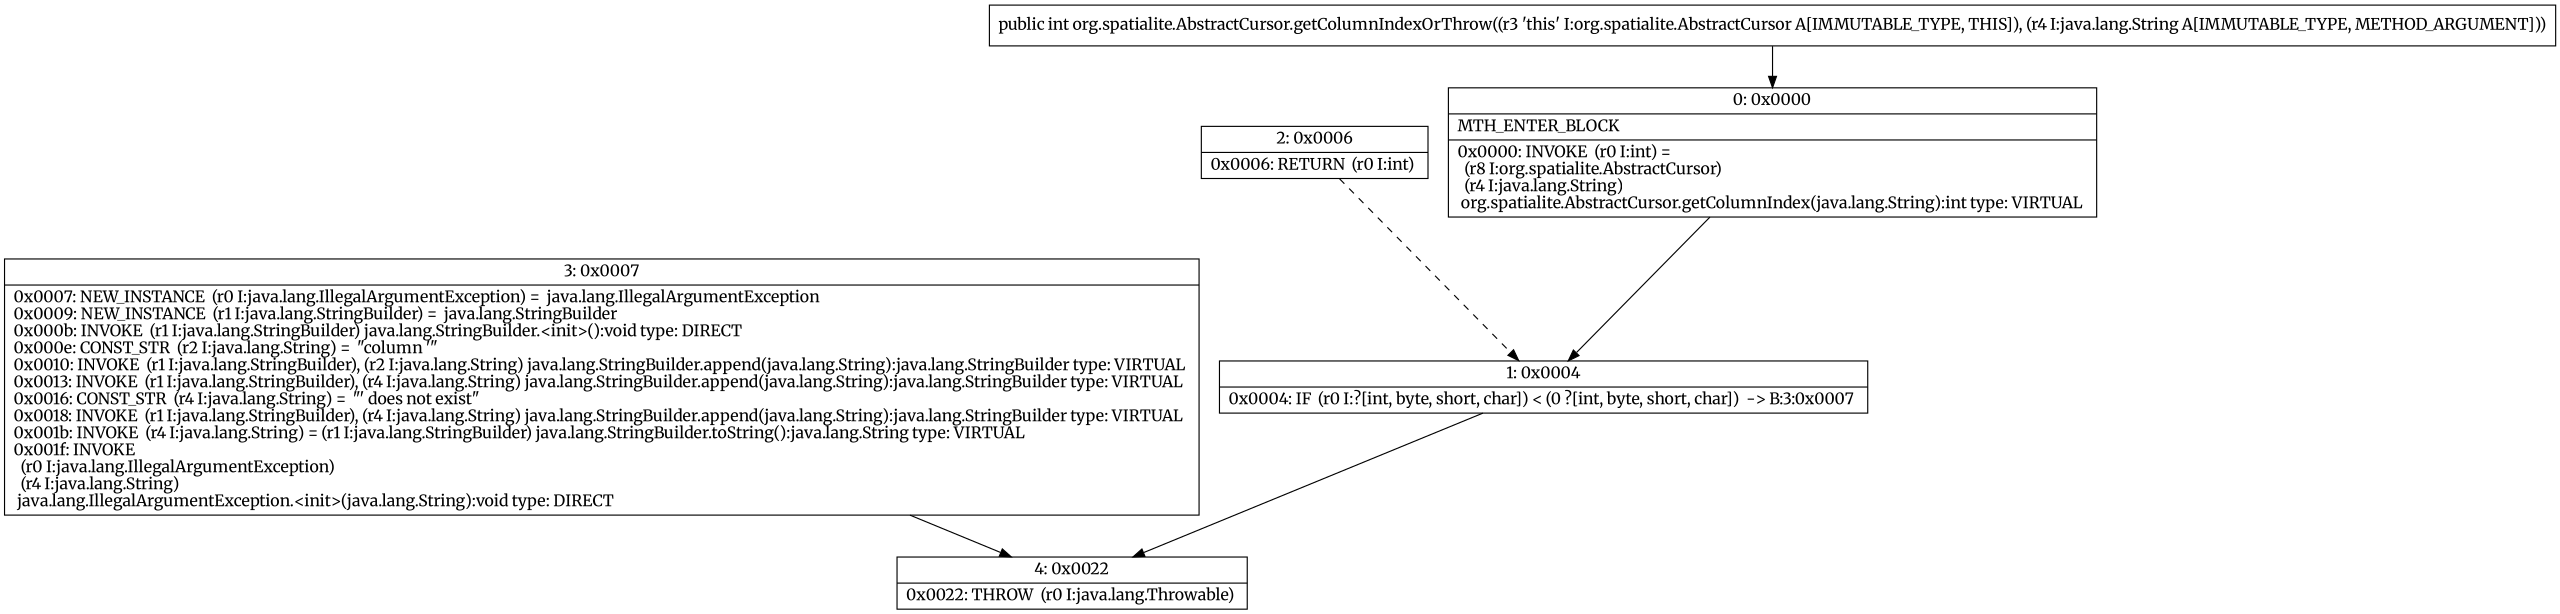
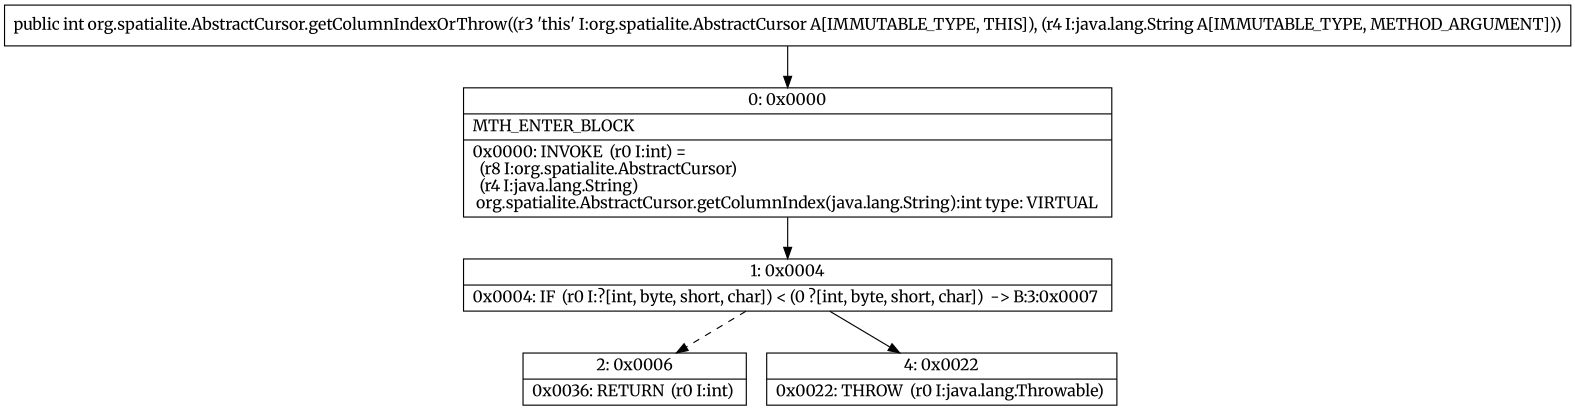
node "2: 0x0006": text "0x0006: RETURN  (r0 I:int)" -> "0x0036: RETURN  (r0 I:int)"
edge "2: 0x0006" -> "1: 0x0004": reversed
node "3: 0x0007": removed
